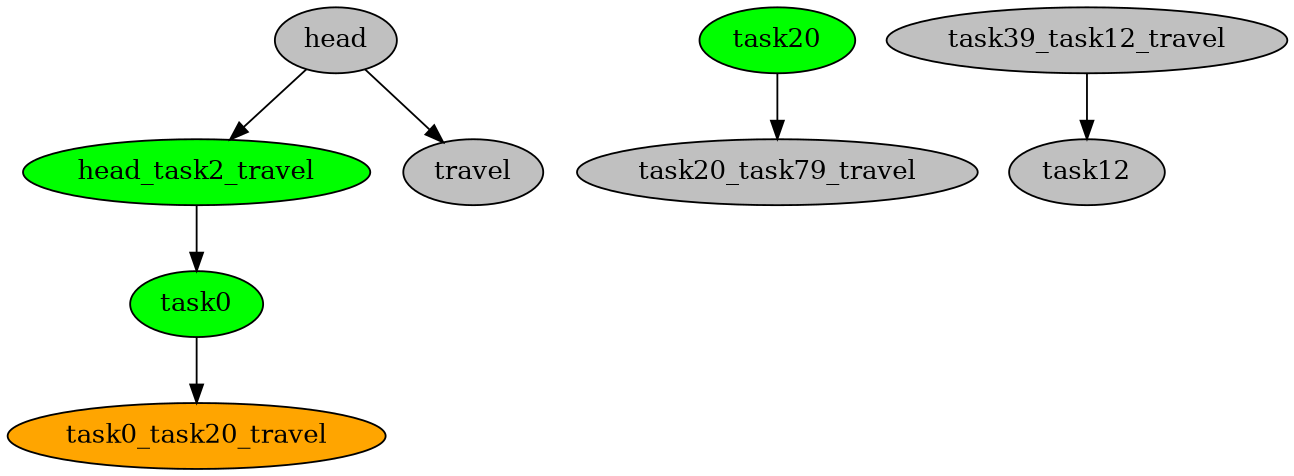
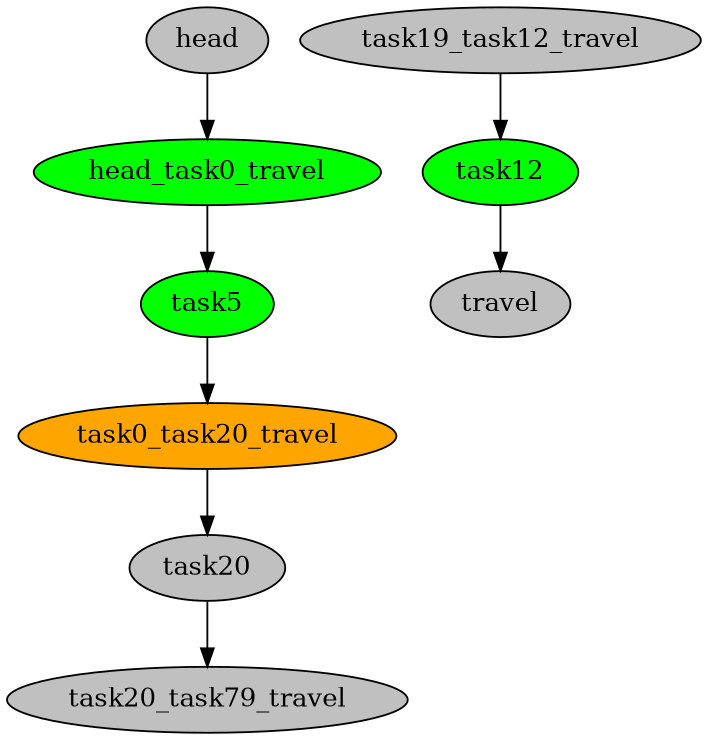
node "task20": fillcolor green -> gray
node "task39_task12_travel": label "task39_task12_travel" -> "task19_task12_travel"
edge "head" -> "travel": now "task12" -> "travel"
node "head_task2_travel": label "head_task2_travel" -> "head_task0_travel"
node "task12": fillcolor gray -> green
node "task0": label "task0" -> "task5"
edge "task0_task20_travel" -> "task20": added
